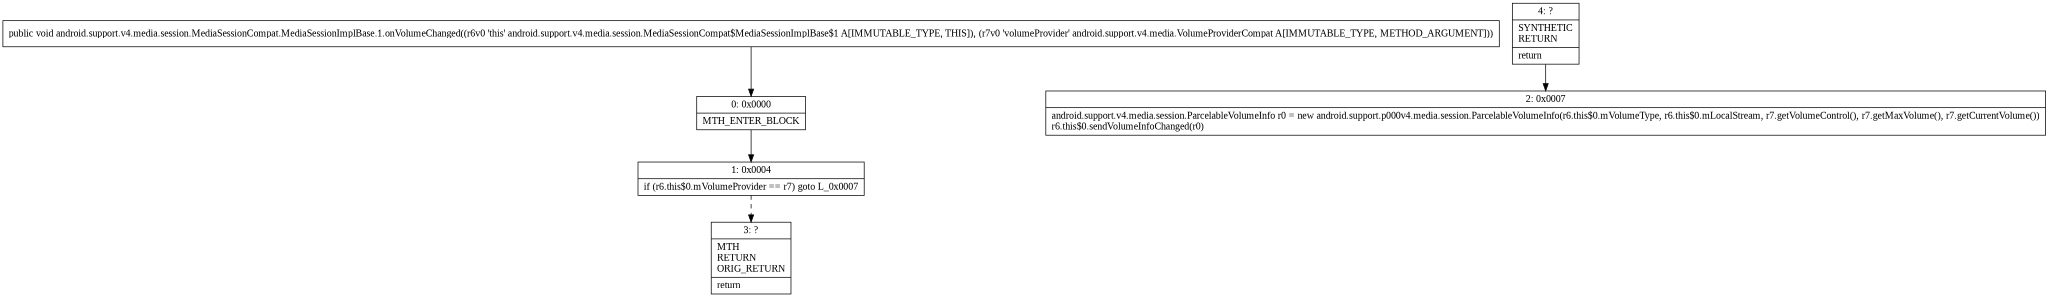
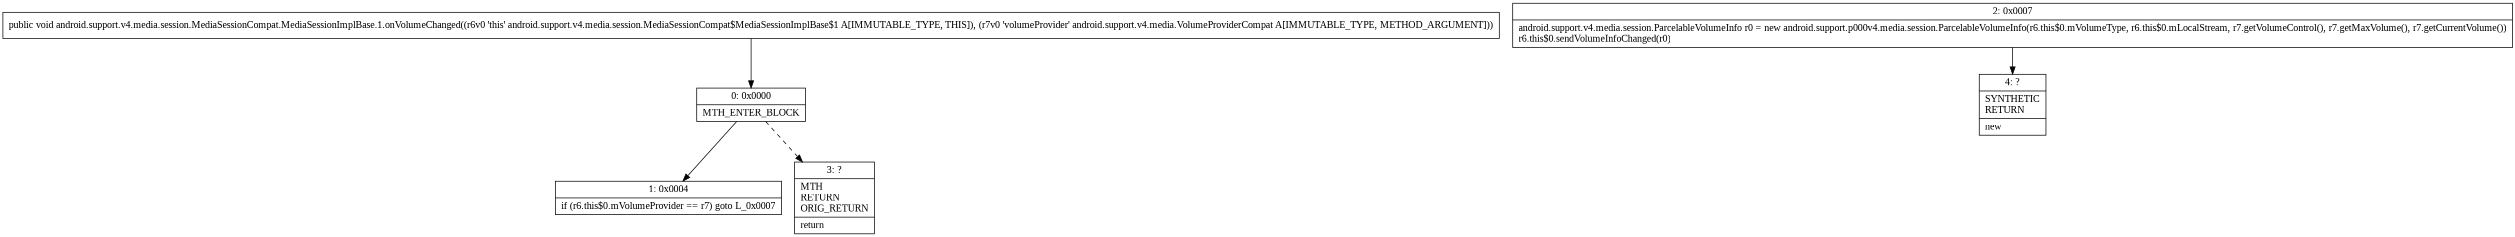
node "4: ?": text "return" -> "new"
edge "4: ?" -> "2: 0x0007": reversed
edge "1: 0x0004" -> "3: ?": now "0: 0x0000" -> "3: ?"
